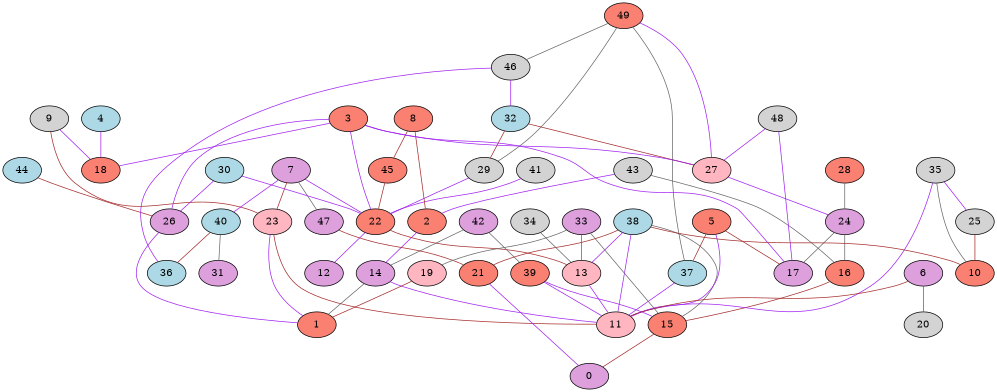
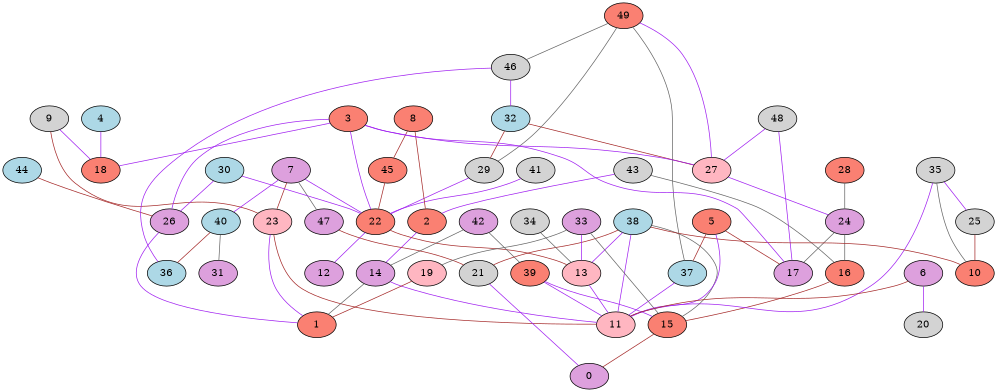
node "21": fillcolor salmon -> lightgrey
